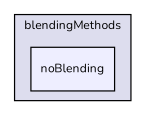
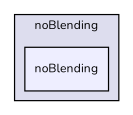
cluster "blendingMethods": label "blendingMethods" -> "noBlending"
